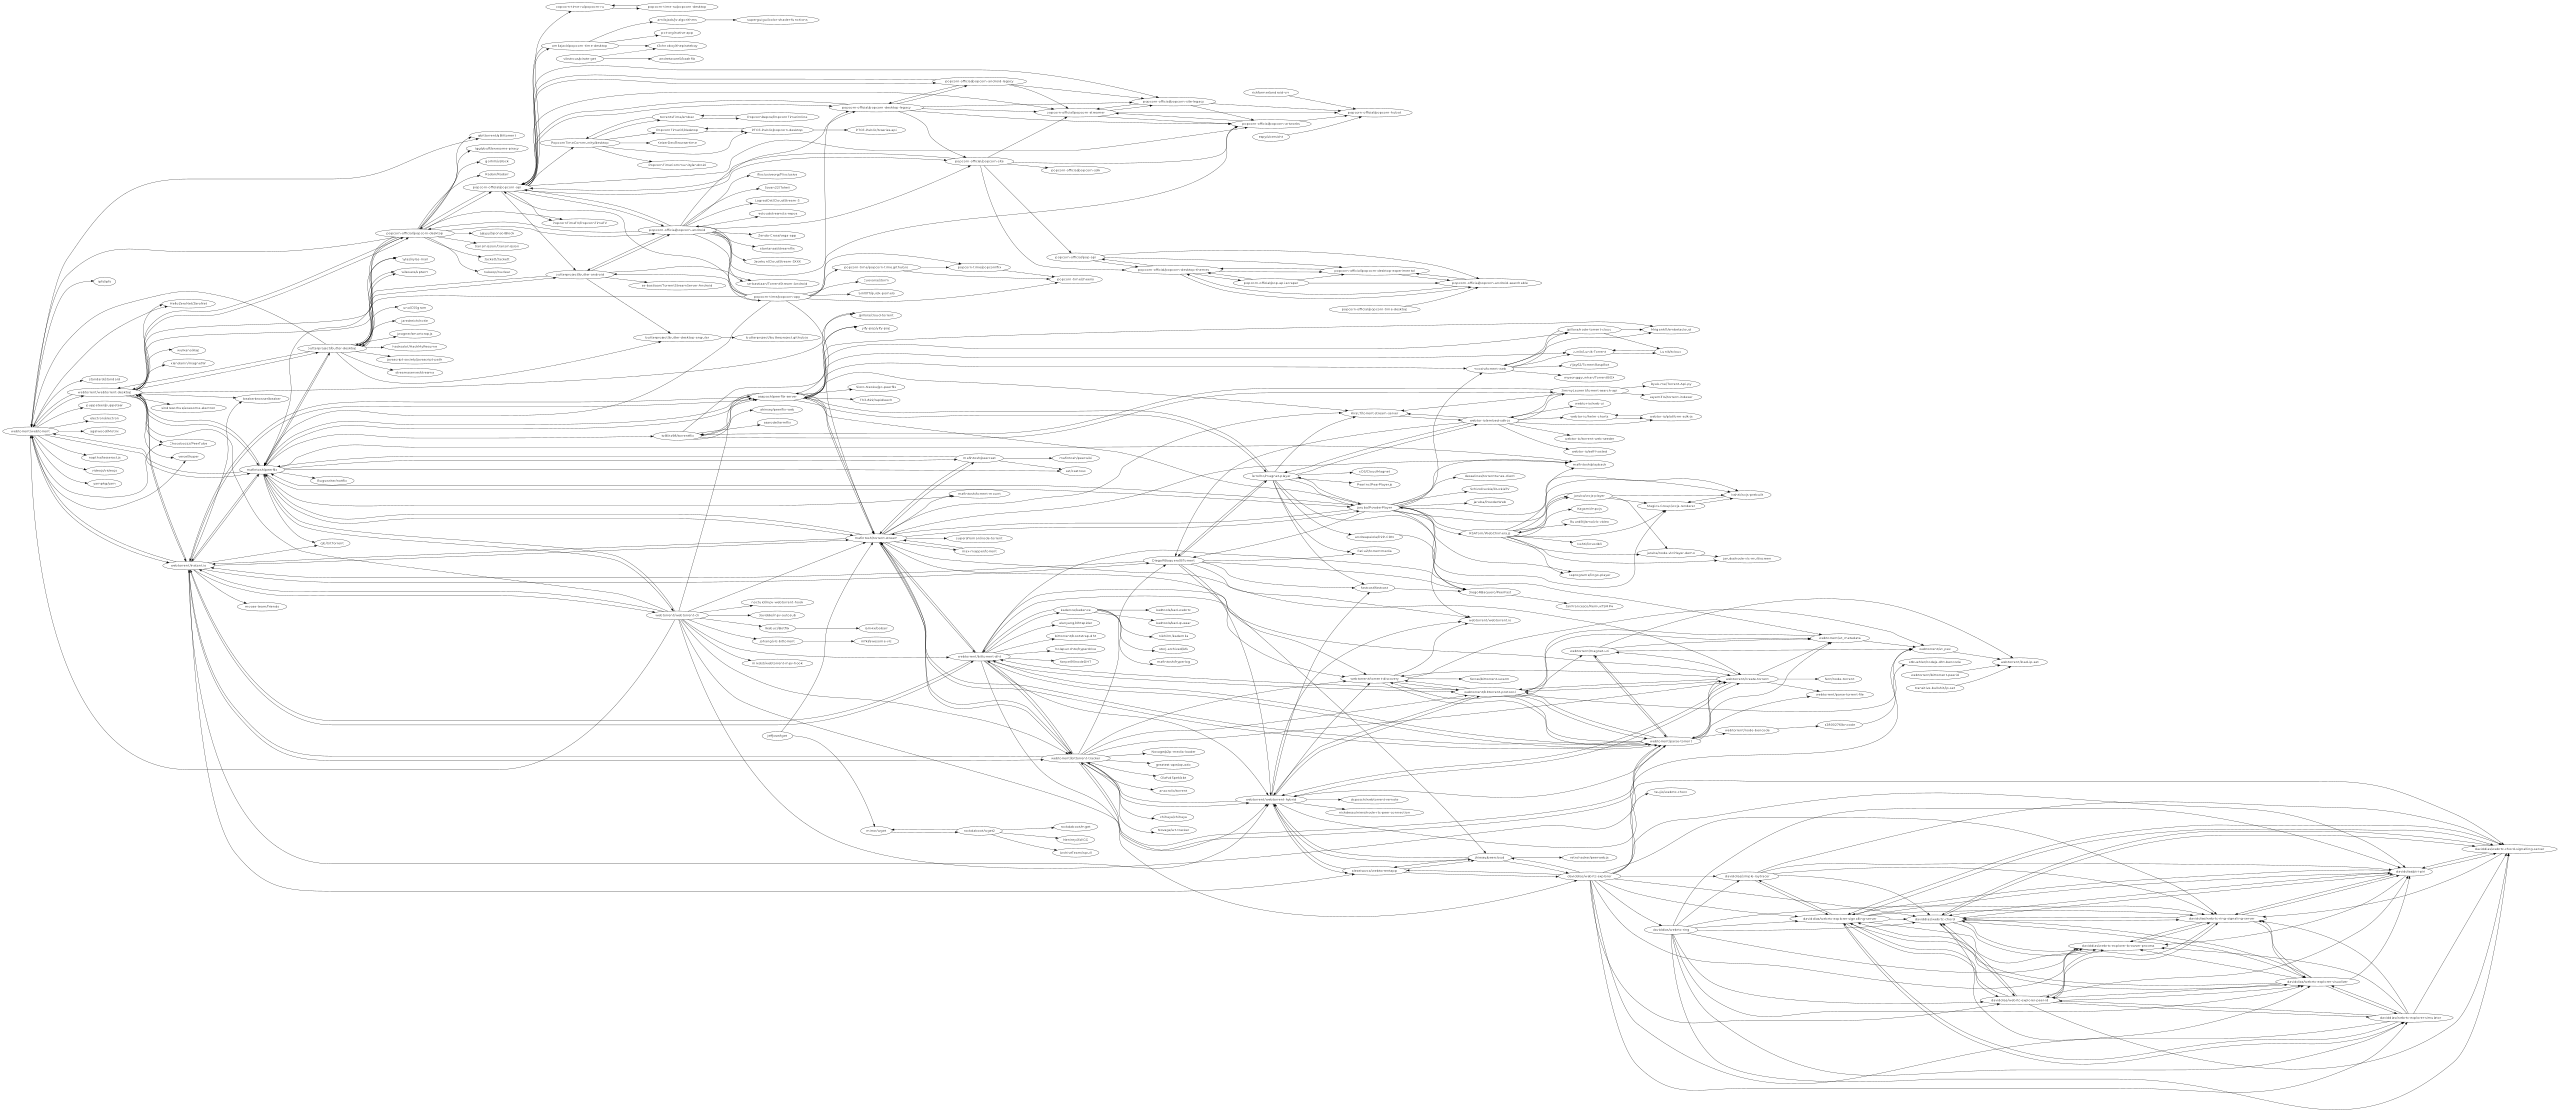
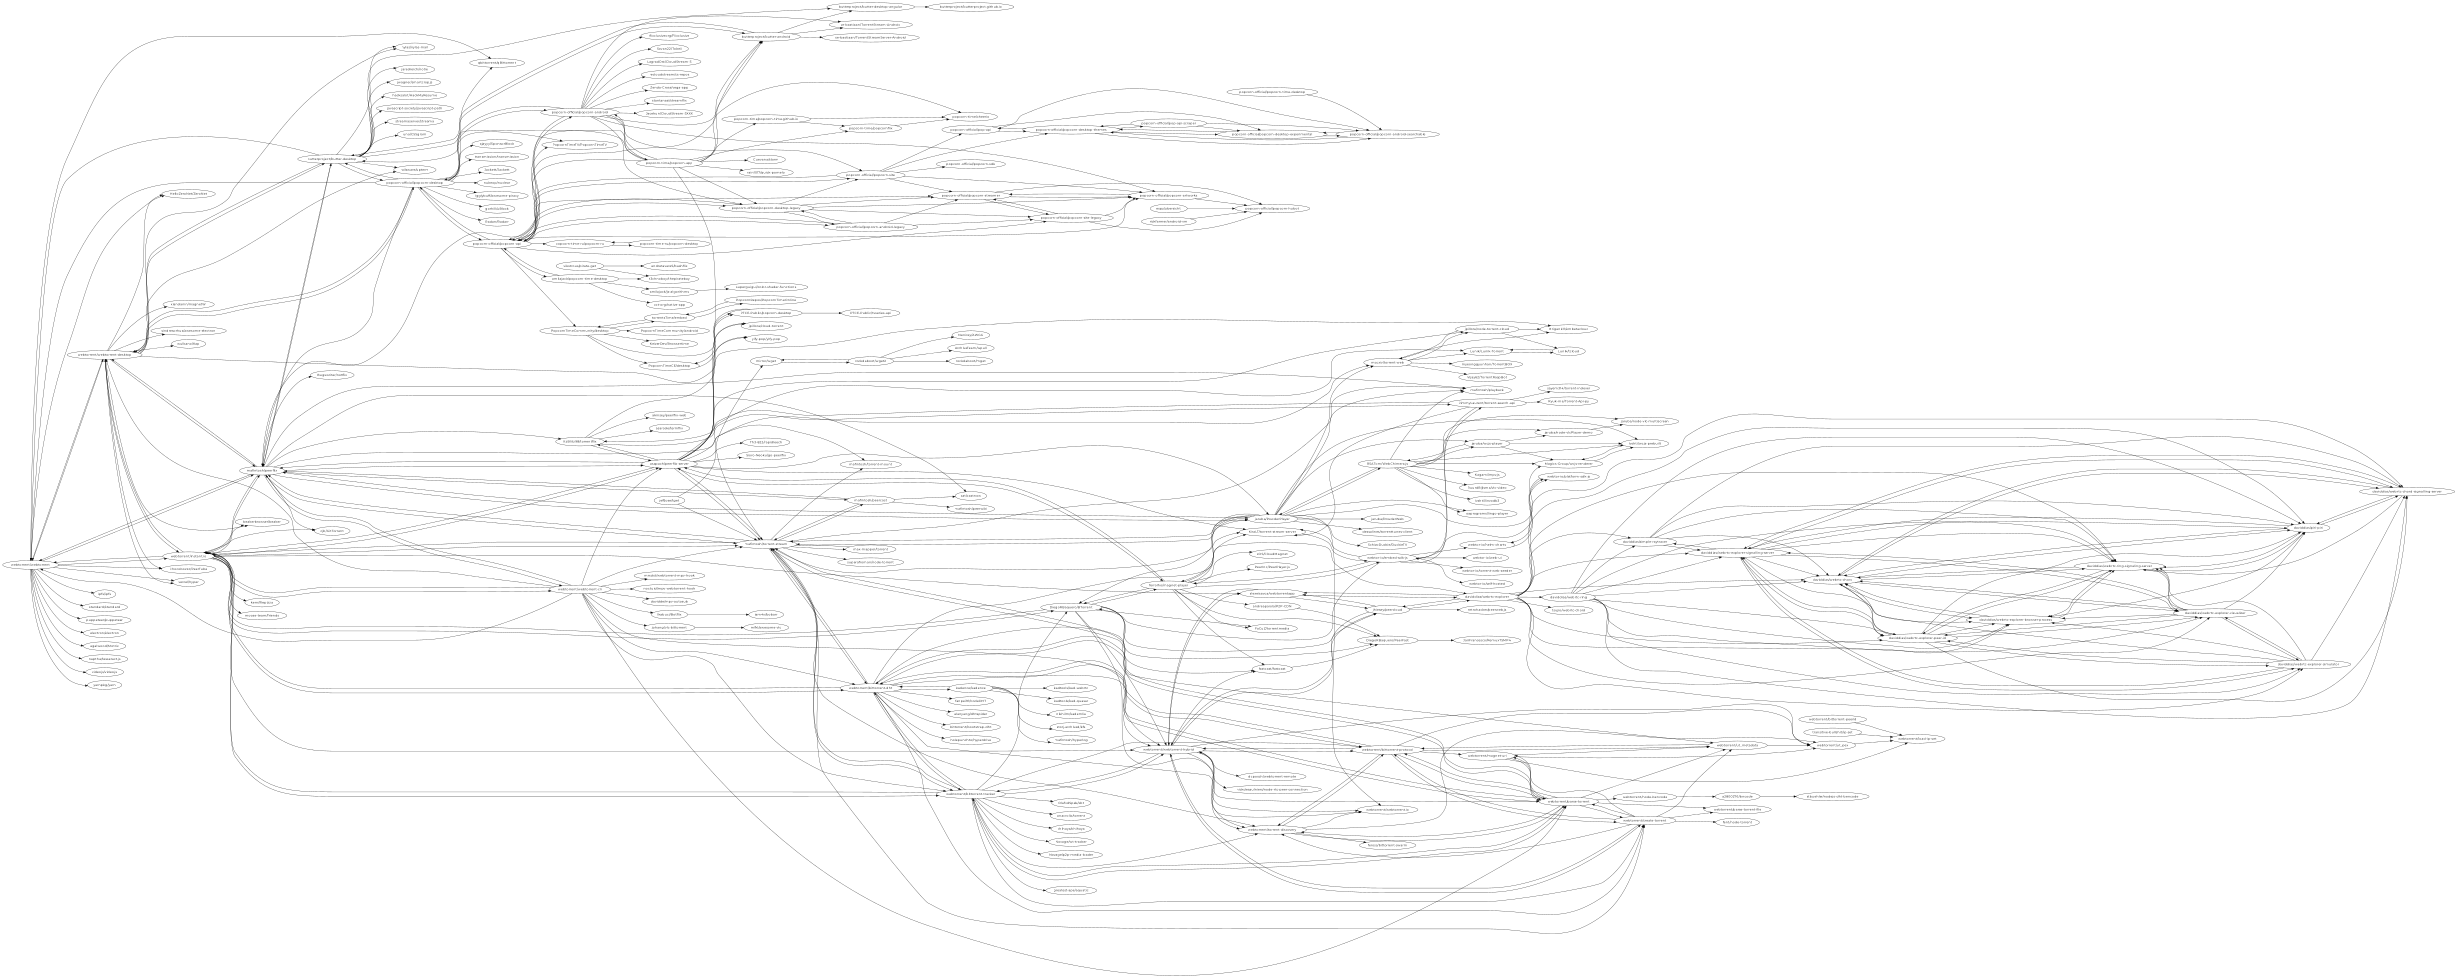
edge "butterproject/butter-android" -> "popcorn-official/popcorn-android": removed
node "kern/filepizza": added
